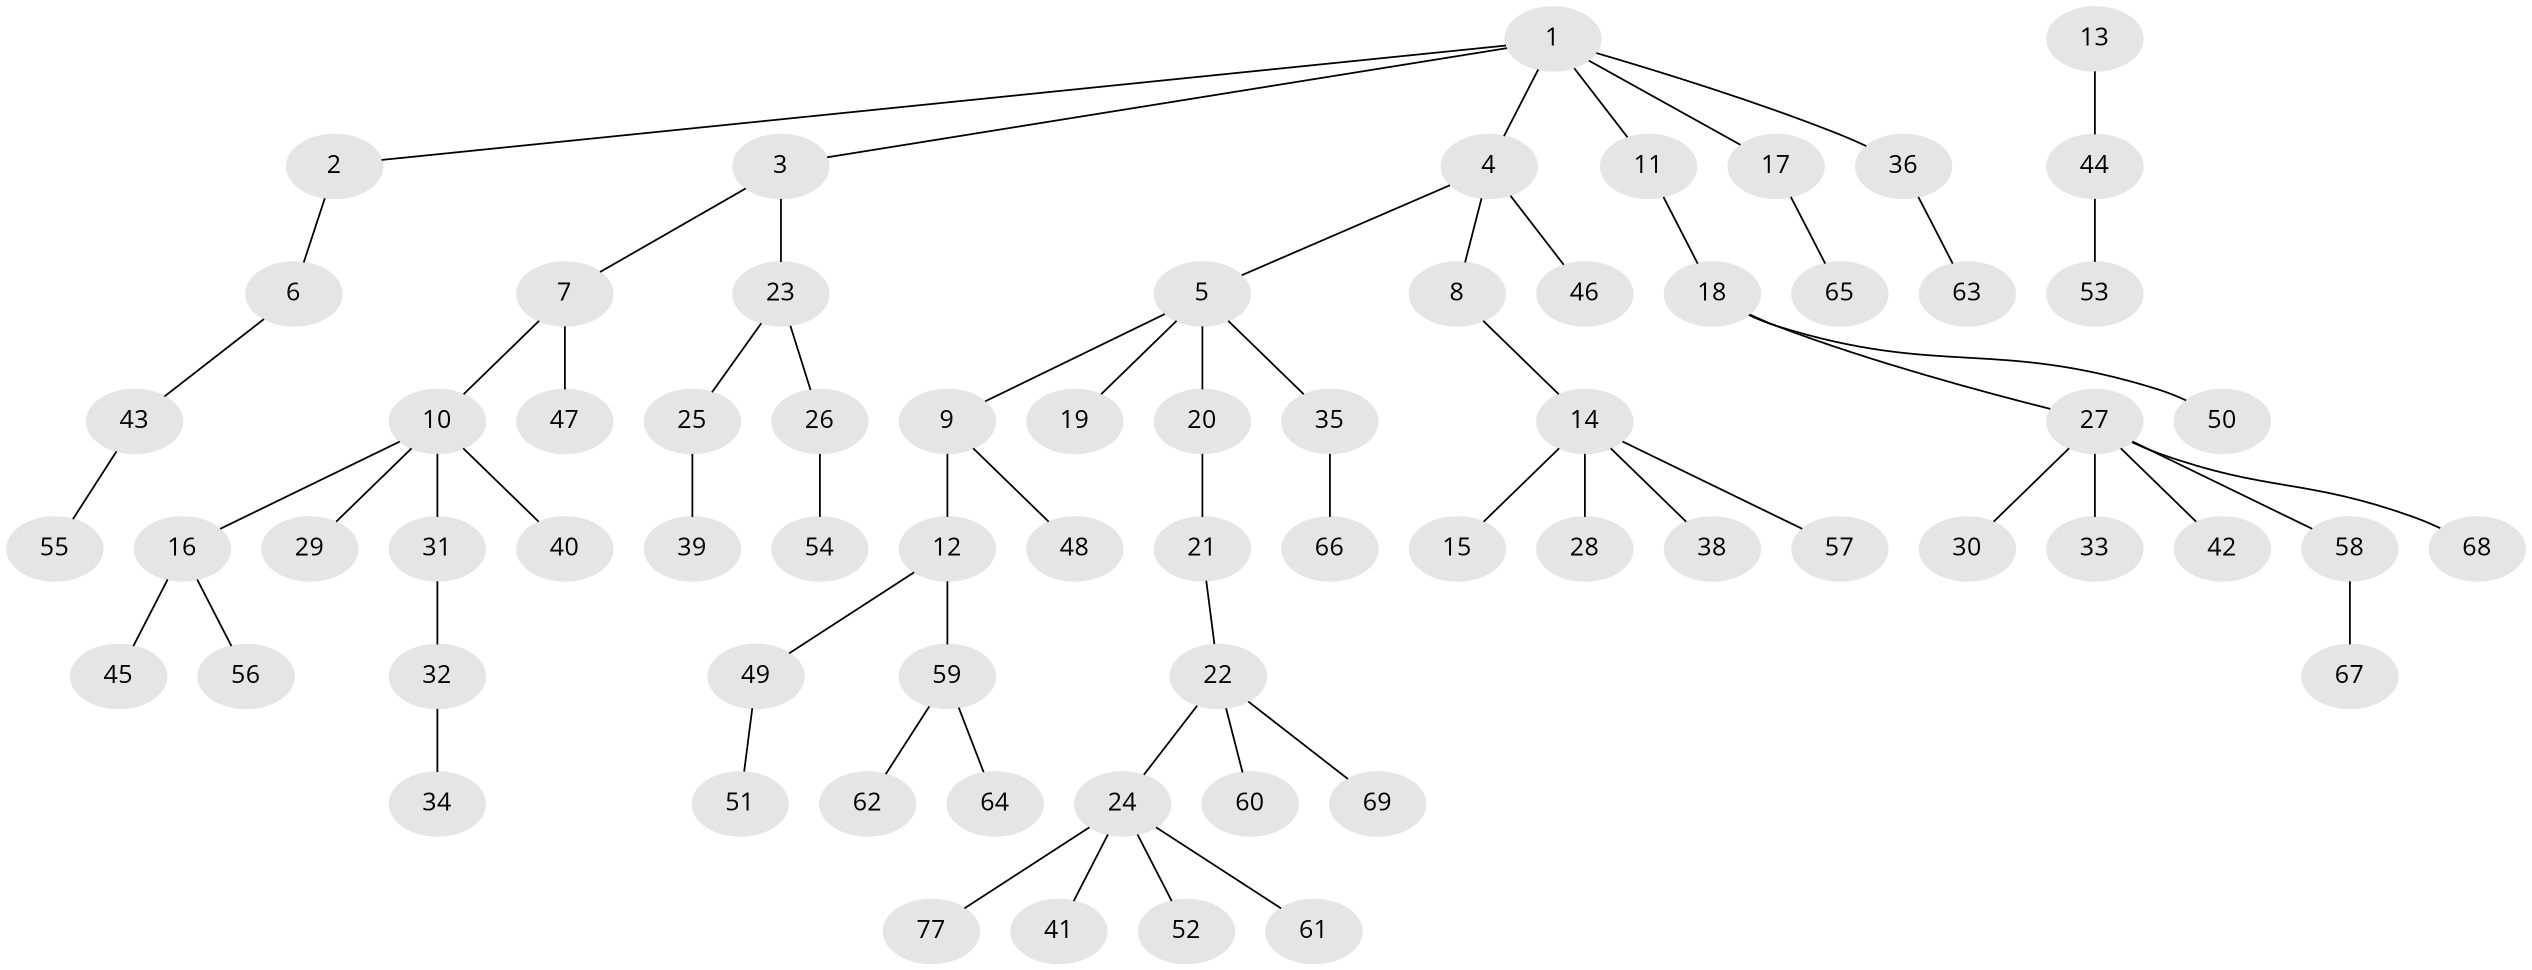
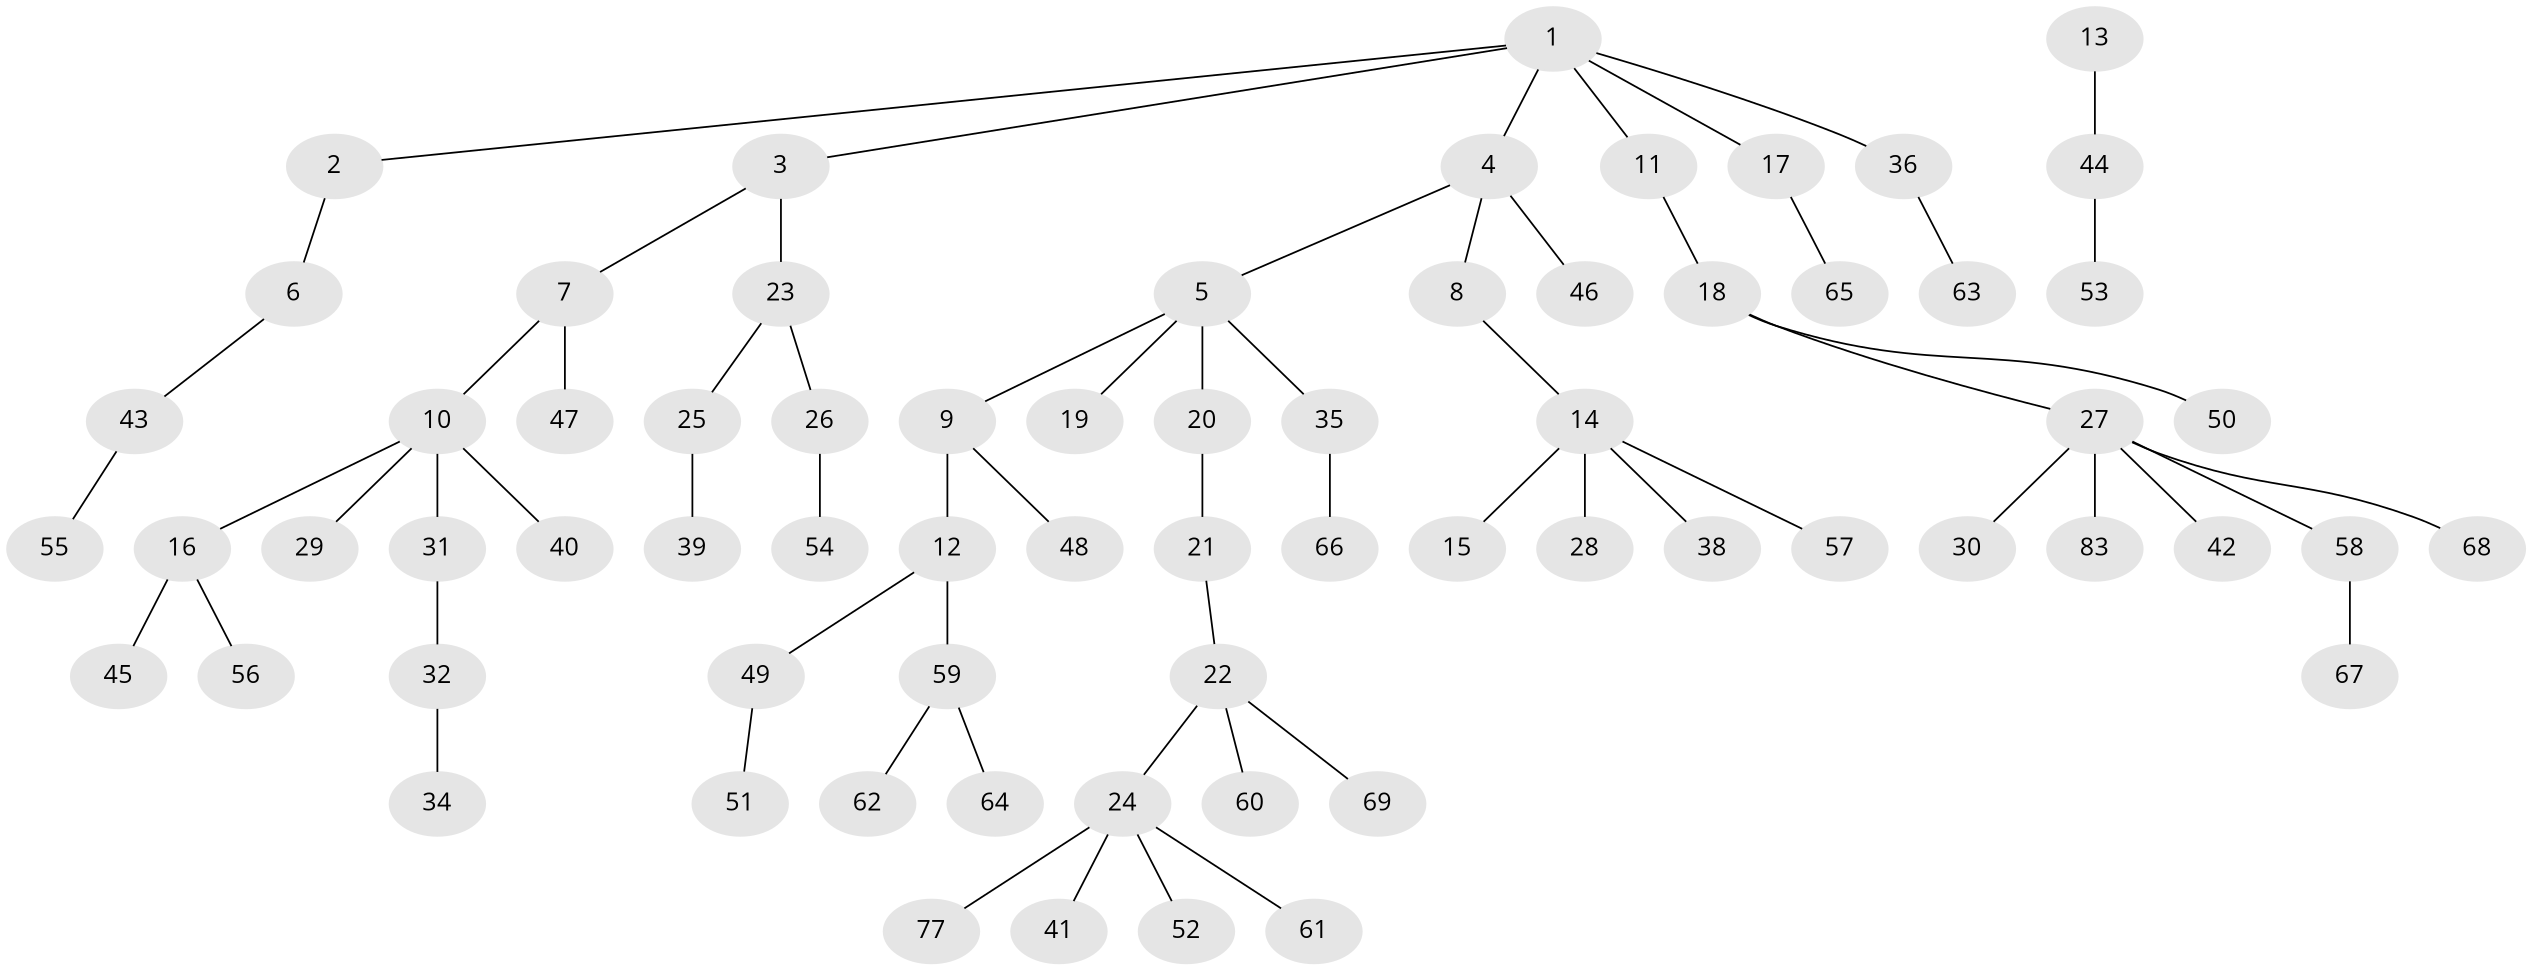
node "33": label "33" -> "83"
